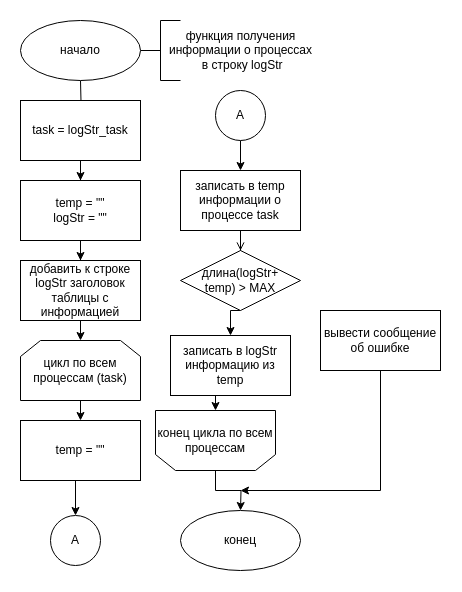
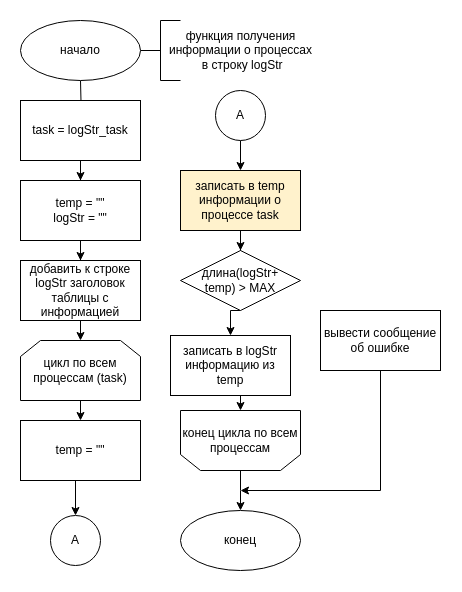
node "записать в temp информации о процессе task": fillcolor #ffffff -> #fff2cc
edge "записать в temp информации о процессе task" -> "длина(logStr+ temp) > MAX": arrowhead open -> classic
node "конец цикла по всем процессам": moved (216, 441) -> (241, 441)
